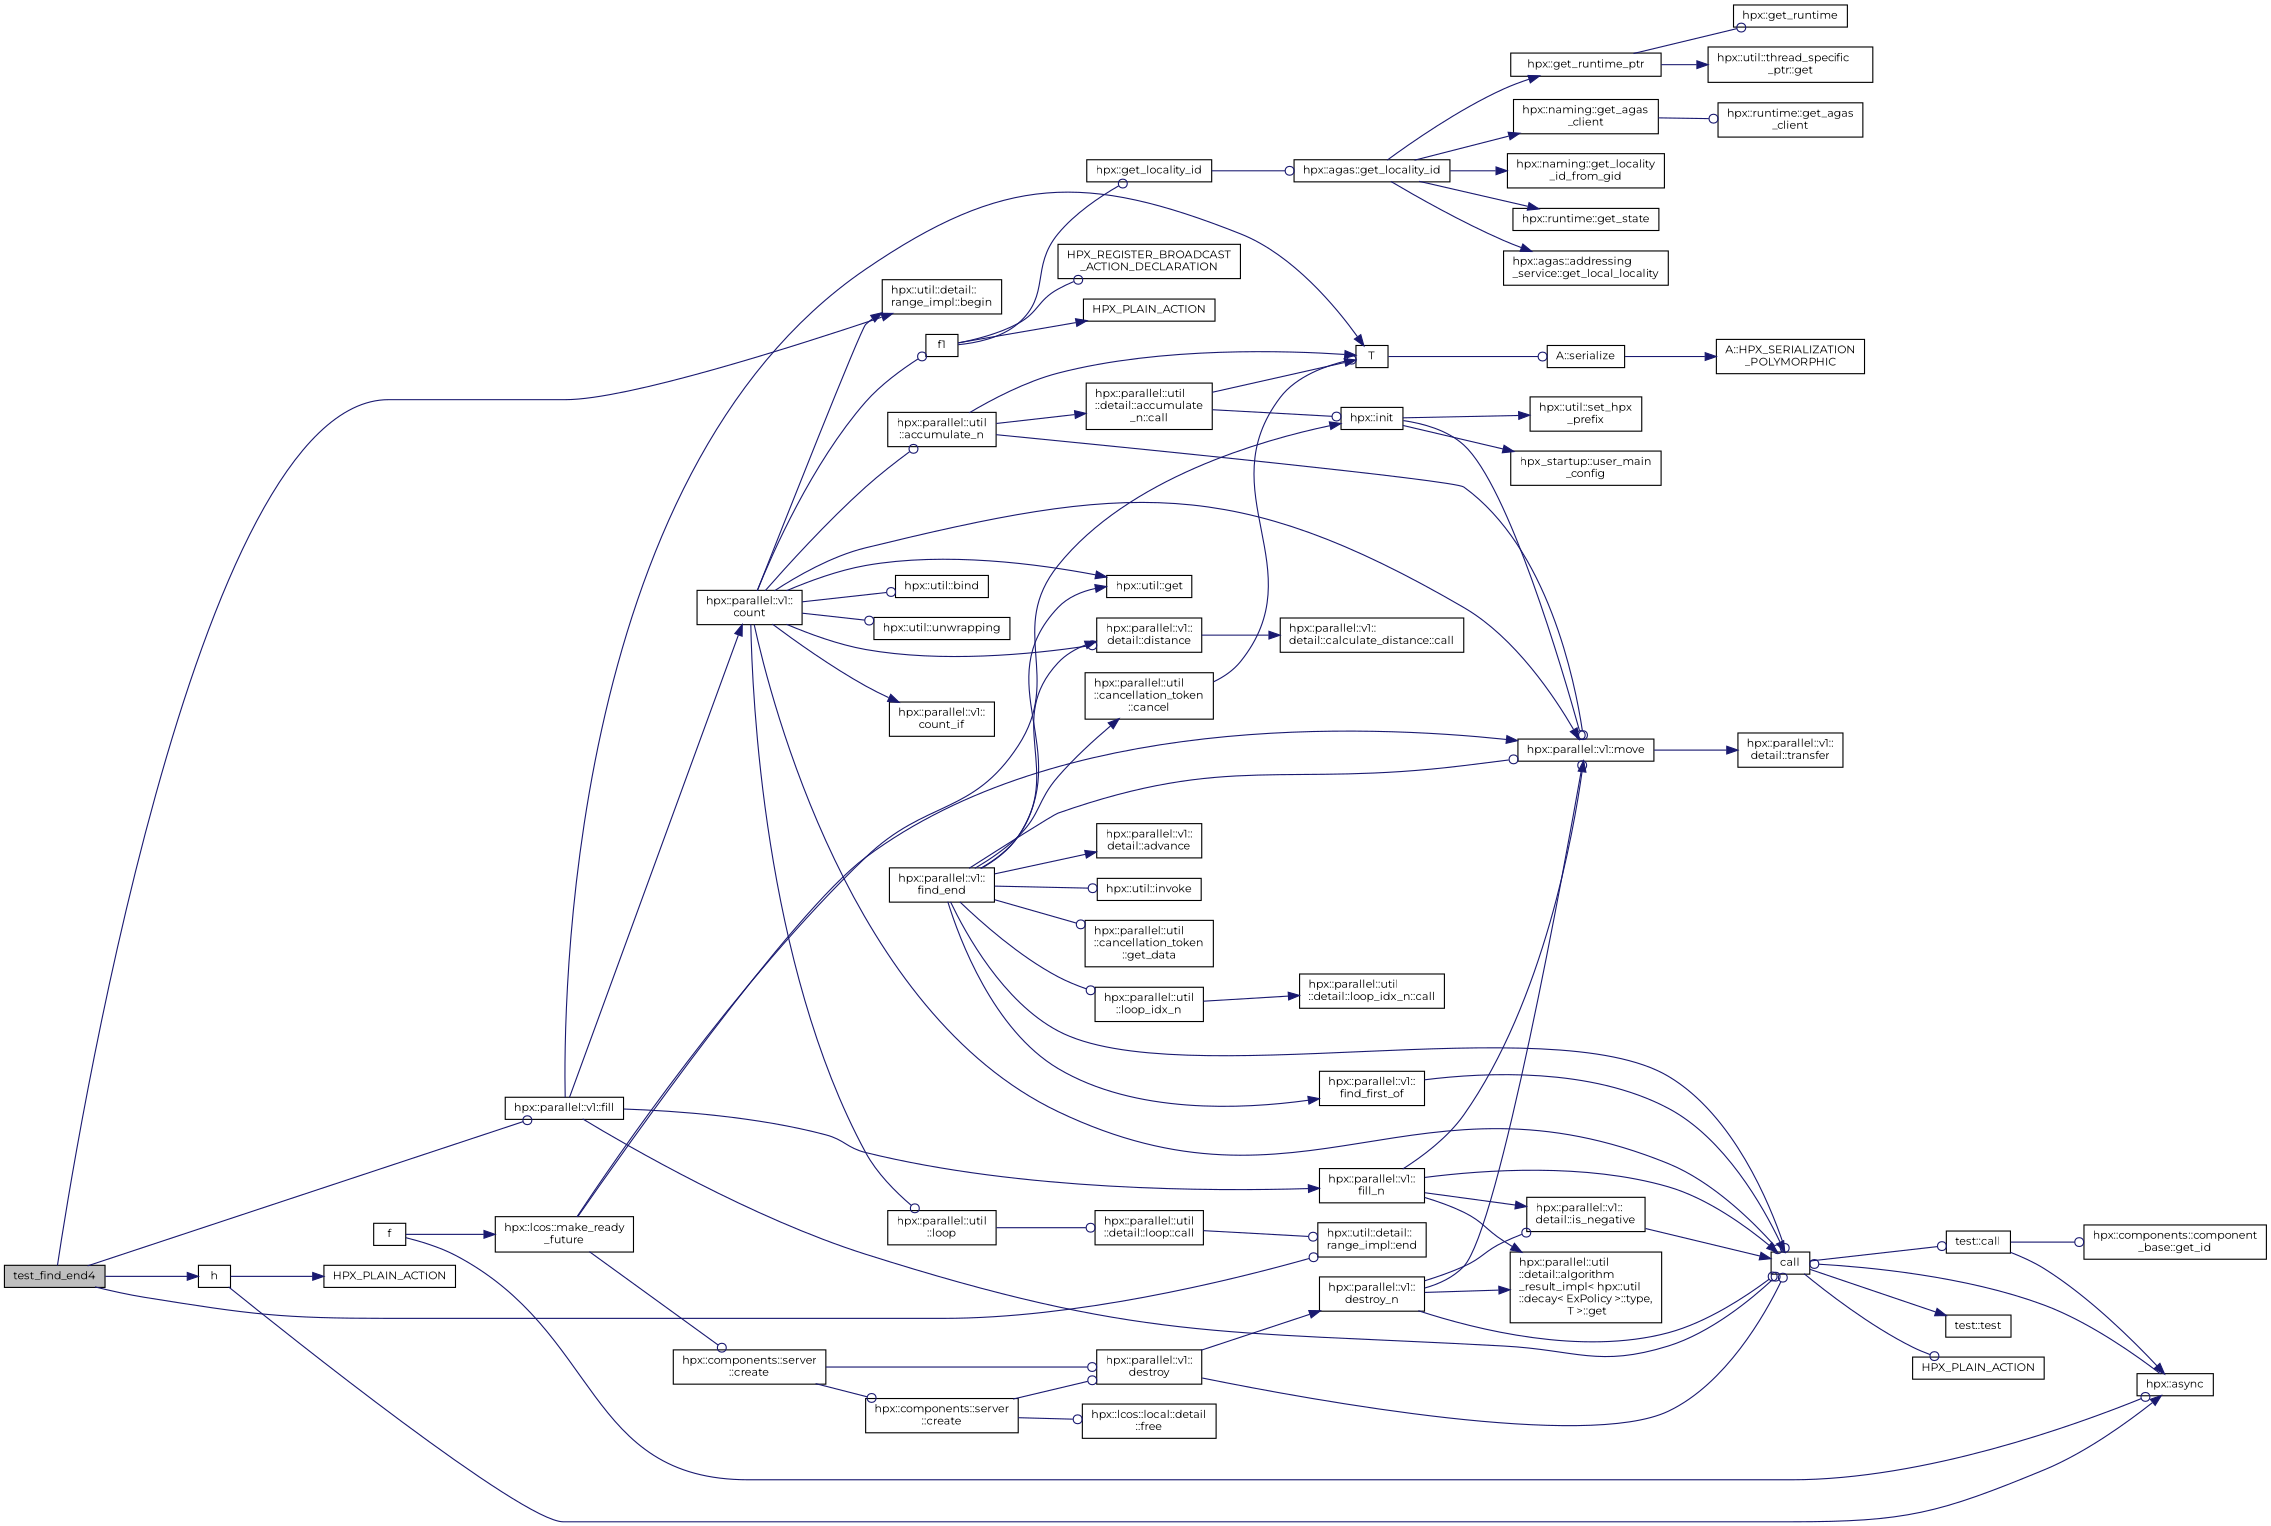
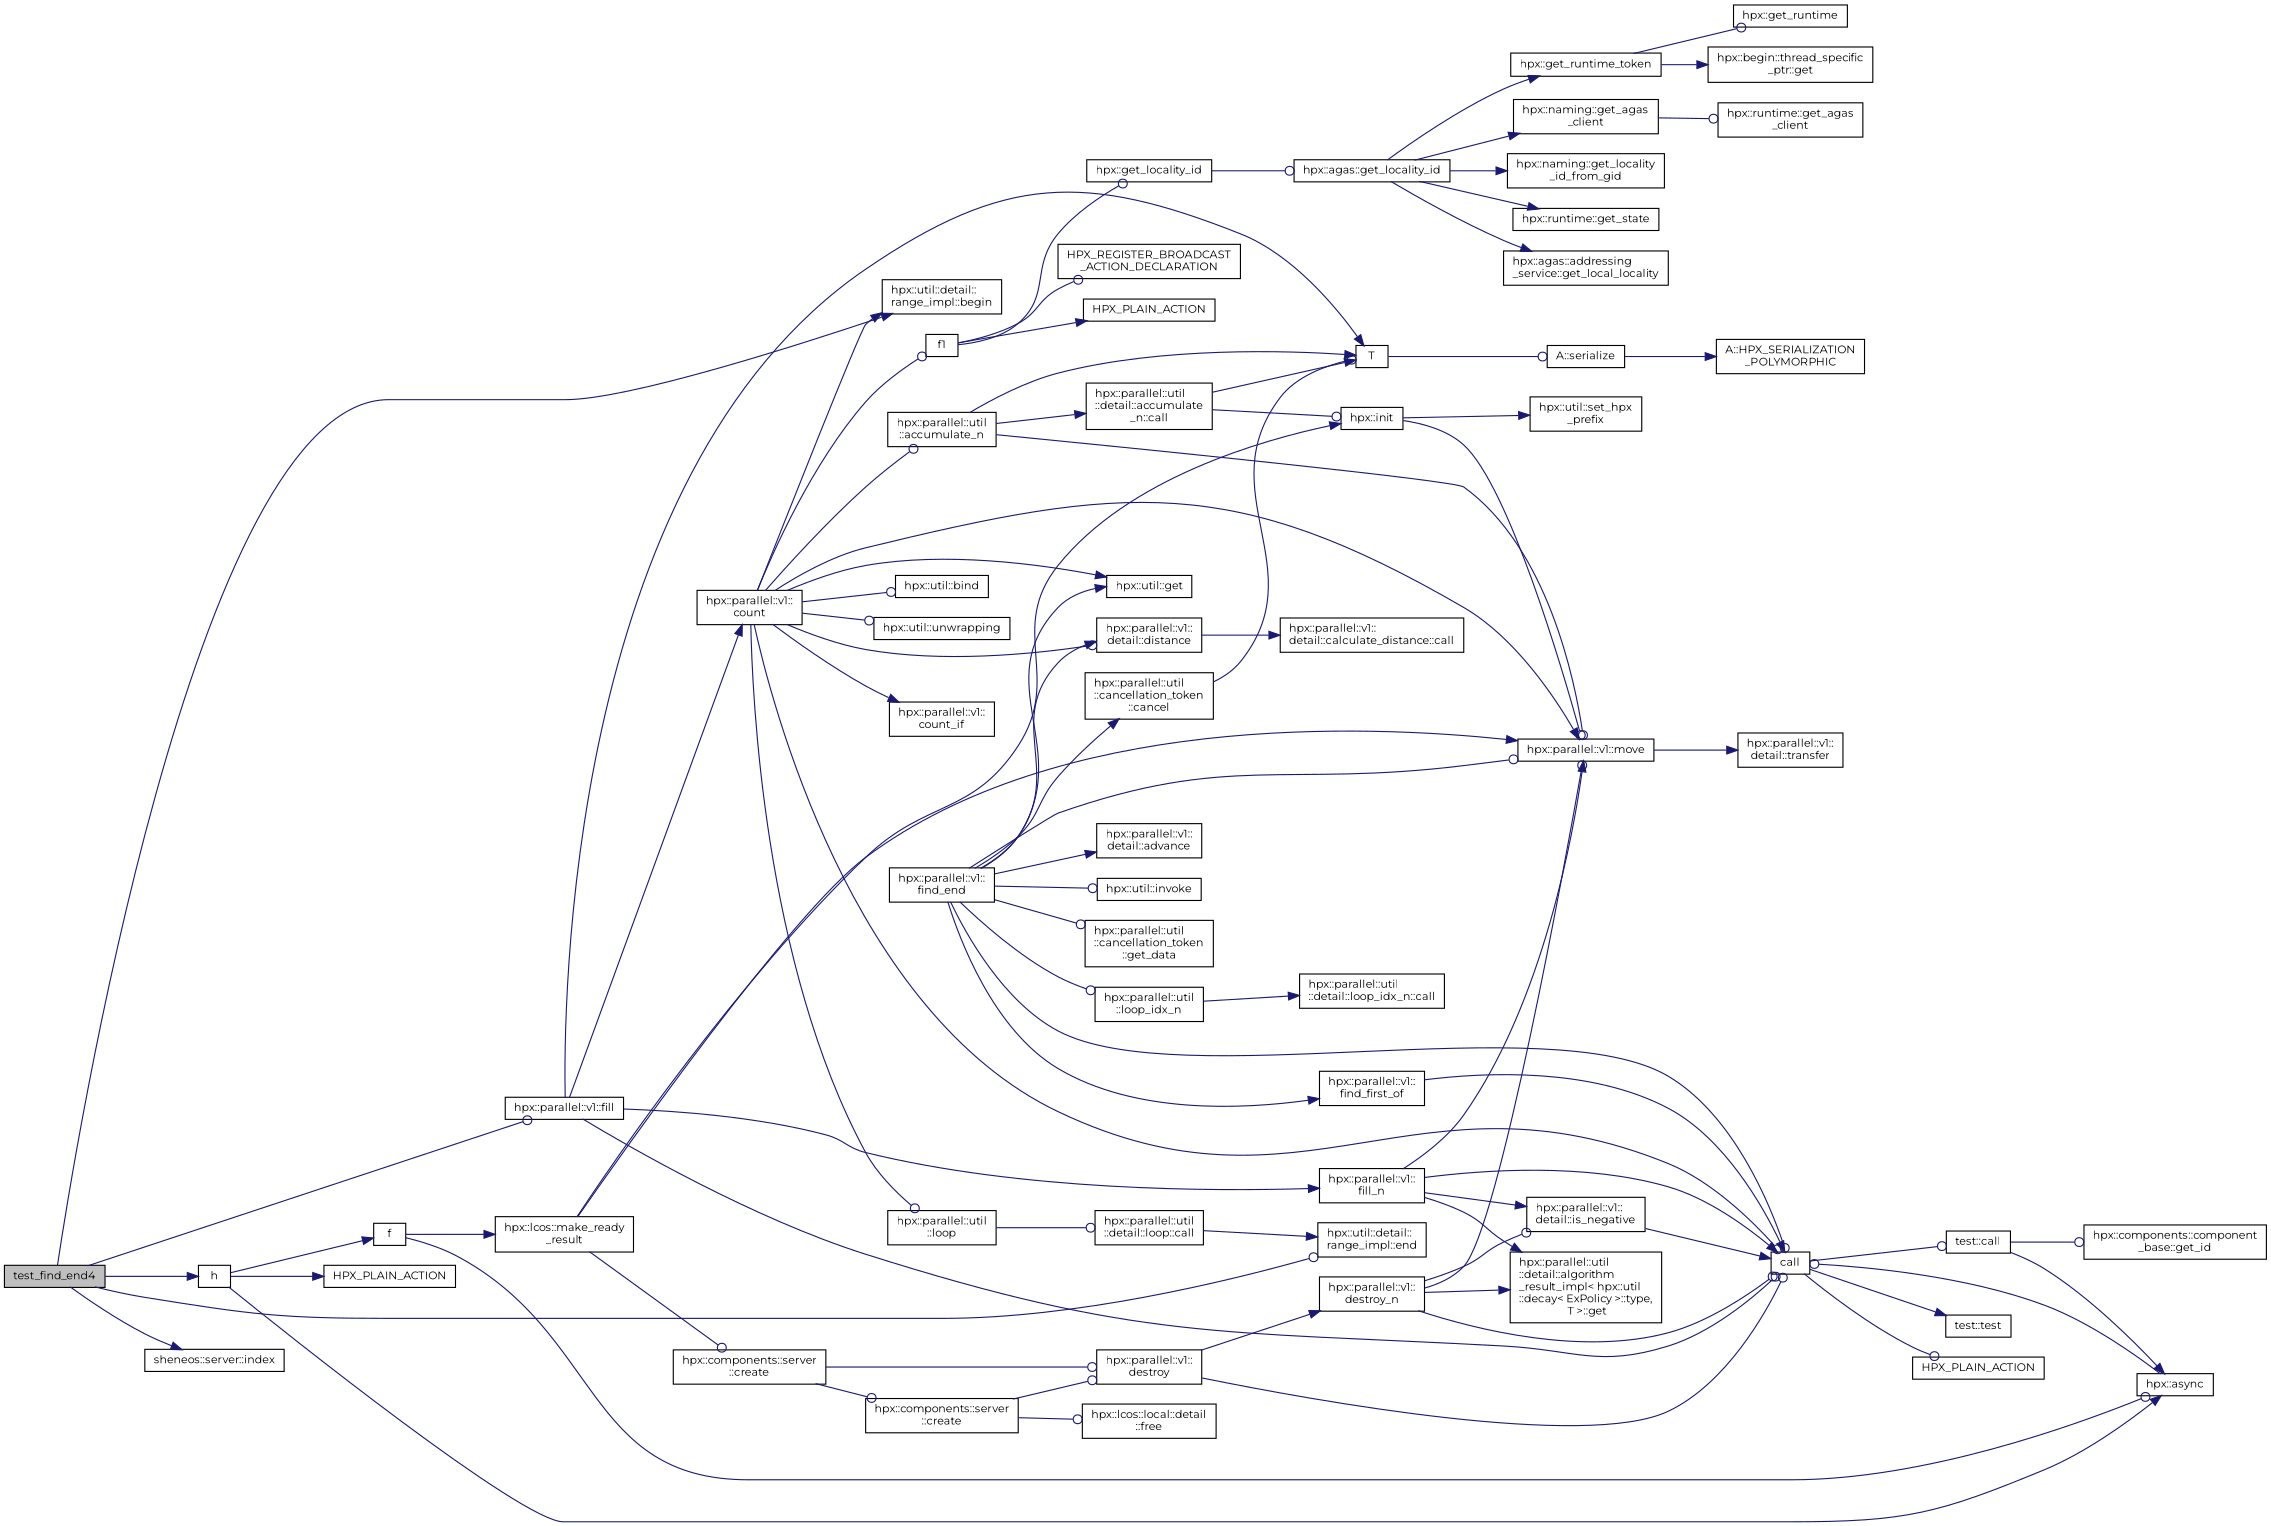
node "hpx::get_runtime_ptr": label "hpx::get_runtime_ptr" -> "hpx::get_runtime_token"
node "hpx::util::thread_specific _ptr::get": label "hpx::util::thread_specific _ptr::get" -> "hpx::begin::thread_specific _ptr::get"
node "hpx_startup::user_main _config": removed
node "hpx::lcos::make_ready _future": label "hpx::lcos::make_ready _future" -> "hpx::lcos::make_ready _result"
edge "hpx::parallel::util ::detail::loop::call" -> "hpx::util::detail:: range_impl::end": arrowhead odot -> normal
edge "h" -> "f": added
node "sheneos::server::index": added
